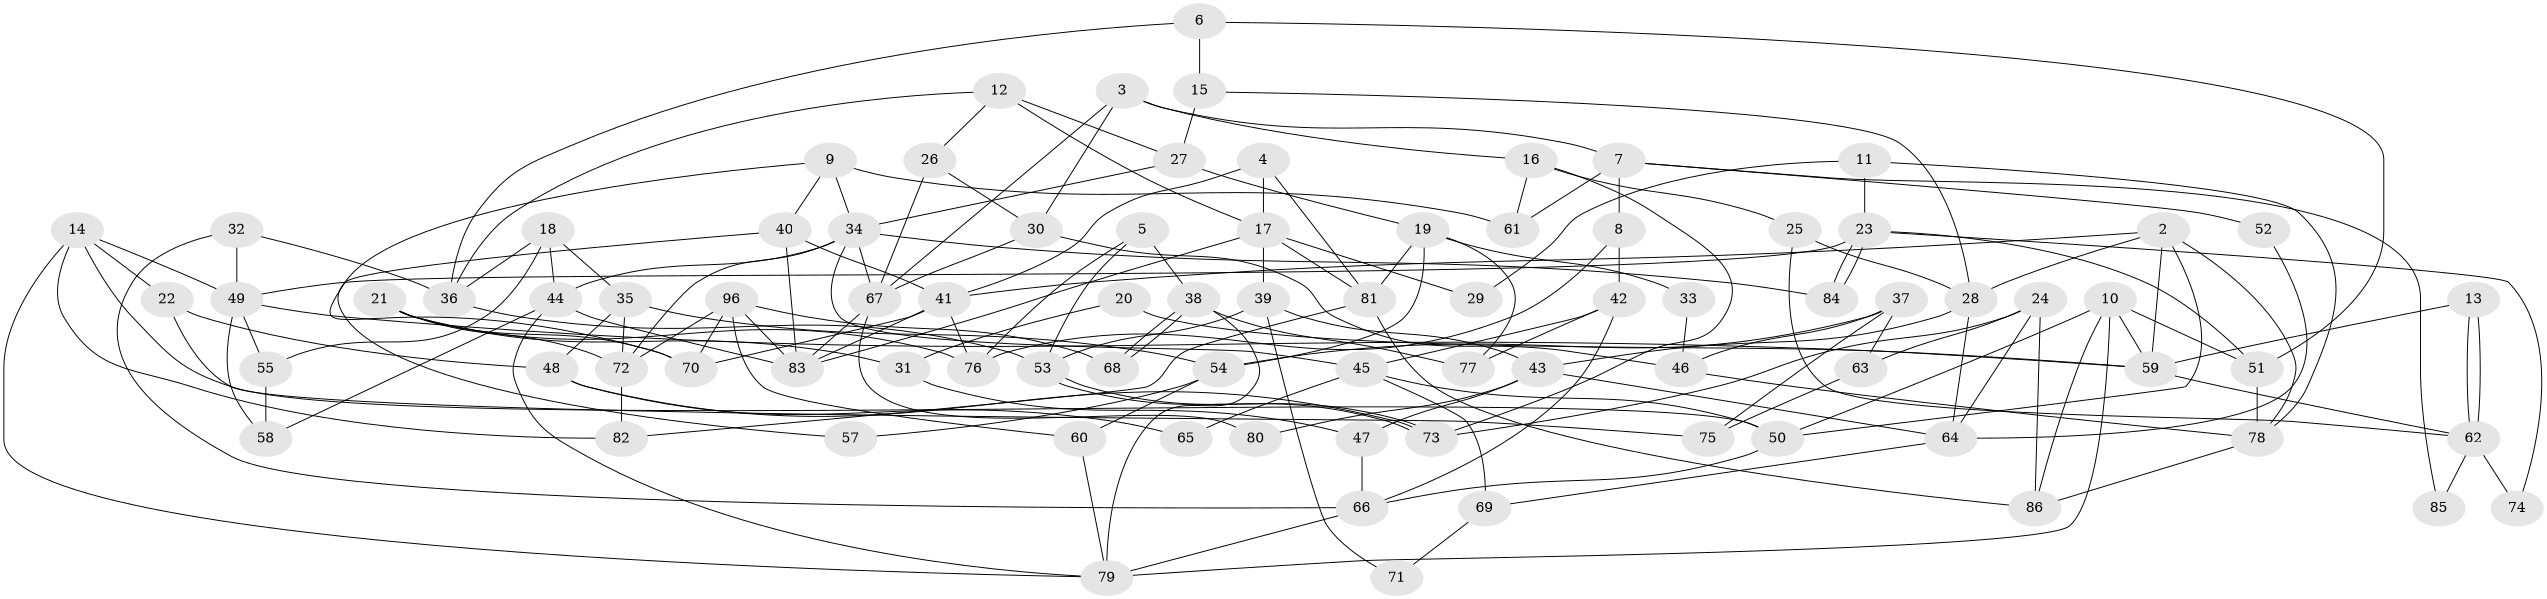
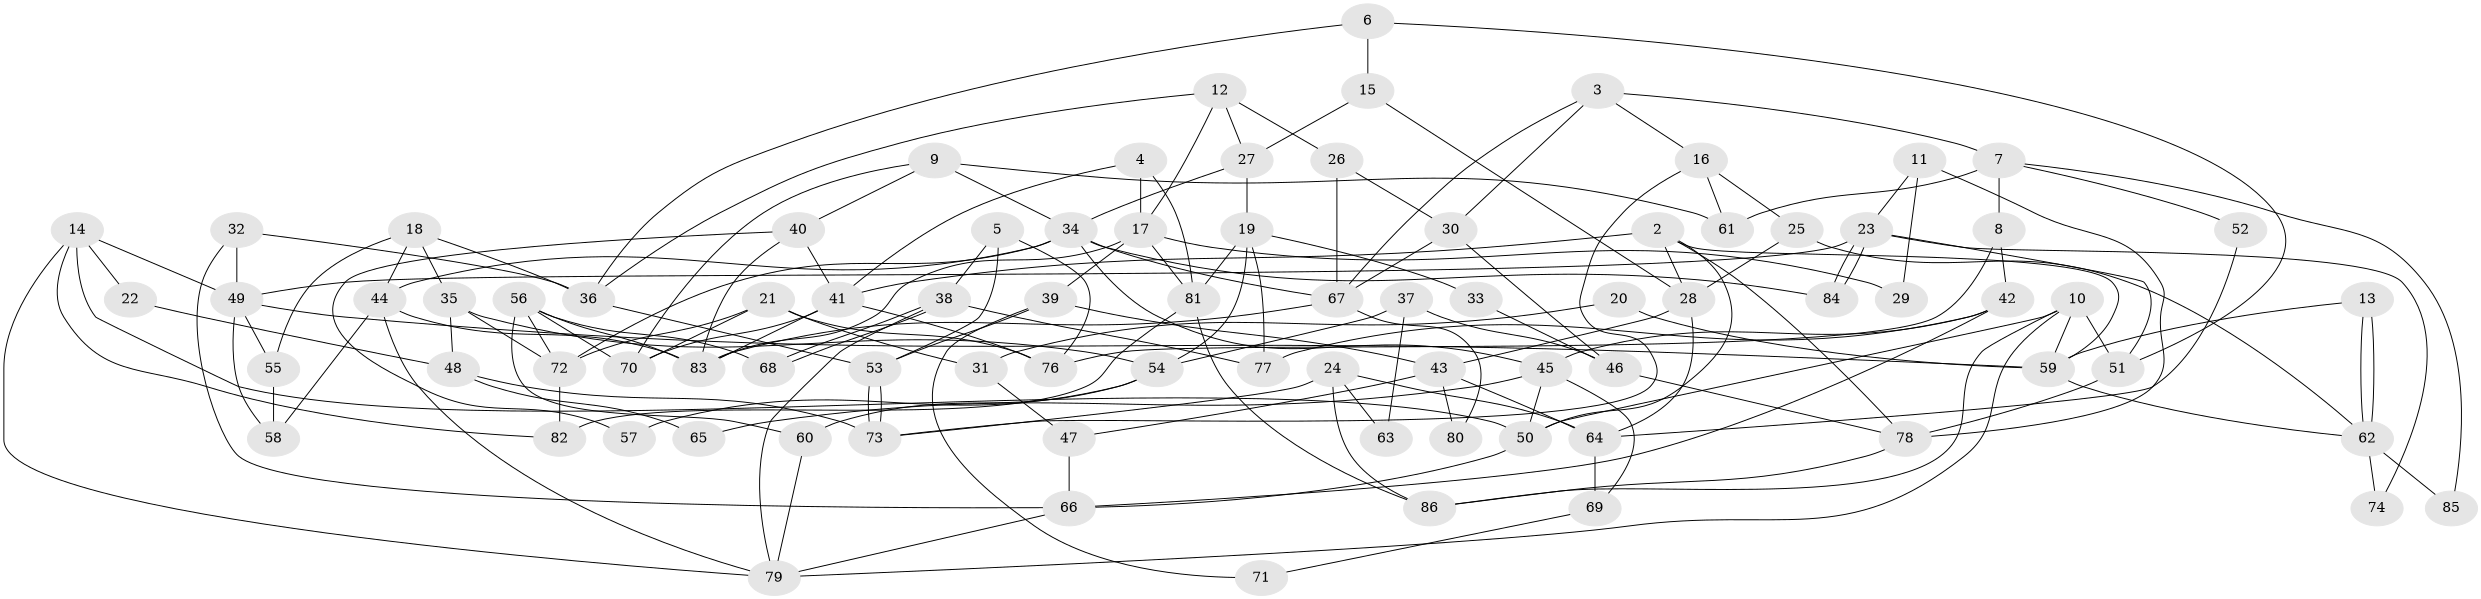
node "96": label "96" -> "56"
node "75": removed
